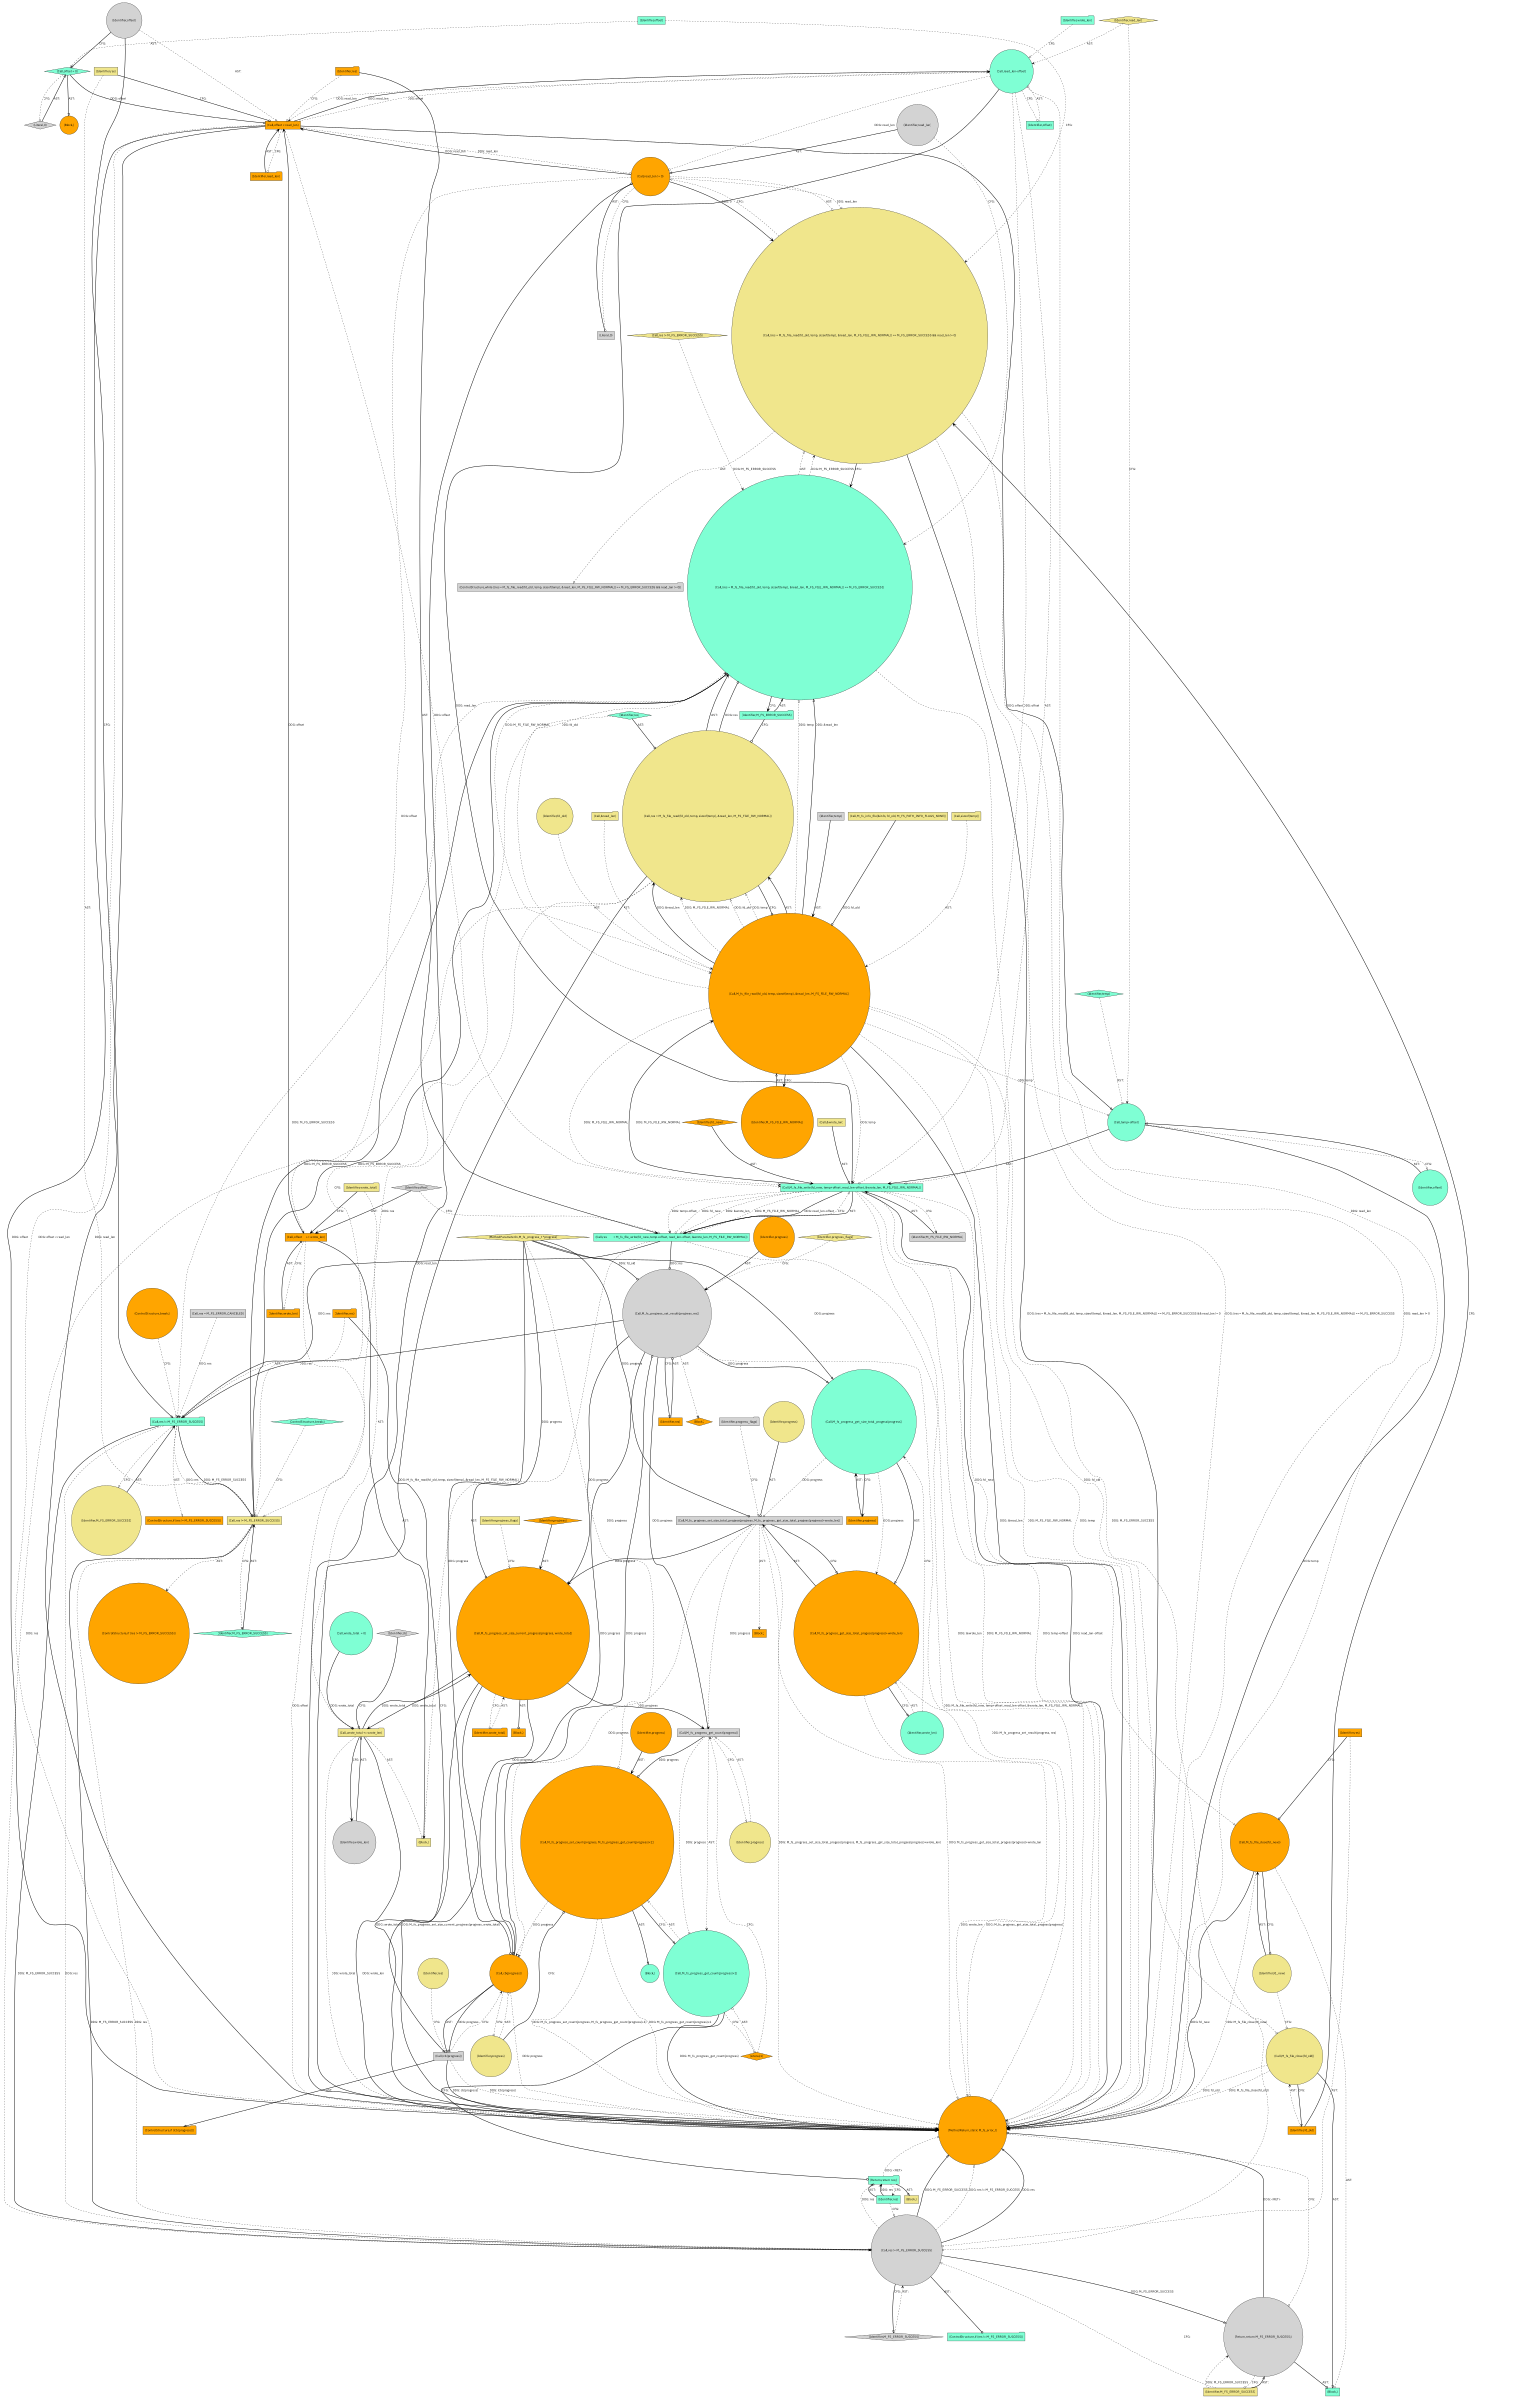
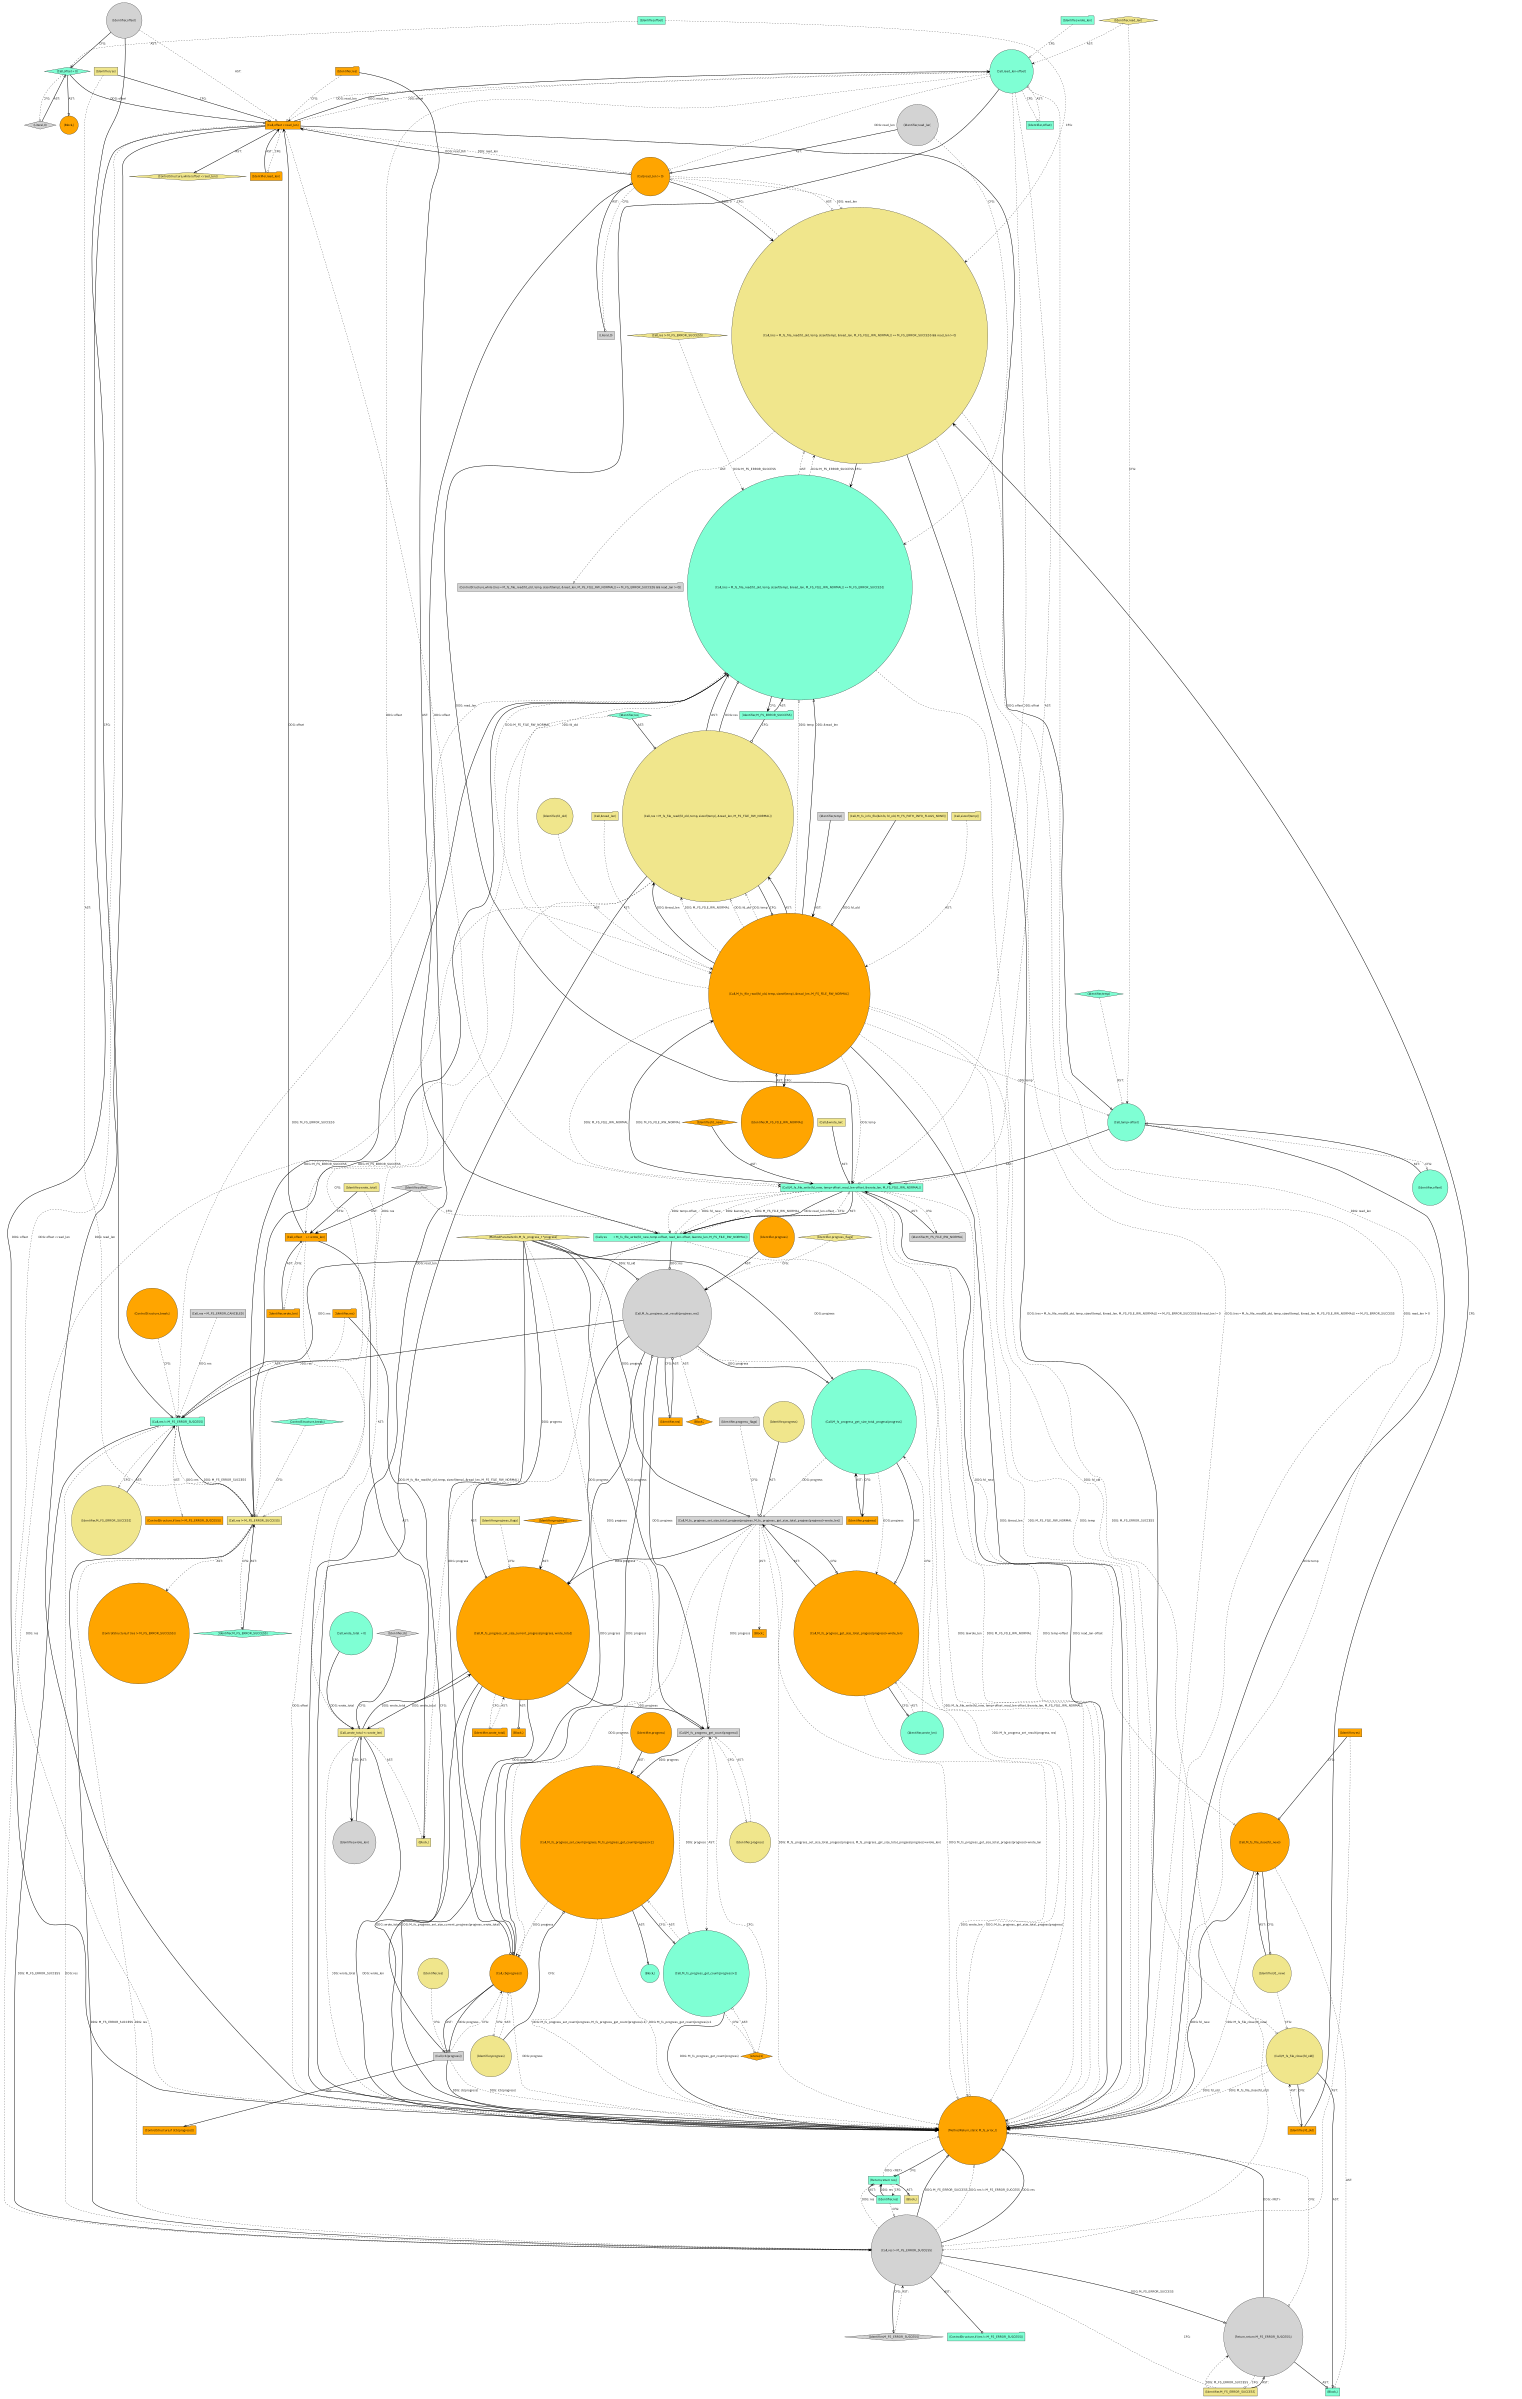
node "(ControlStructure,while (offset < read_len))": added
edge "(Call,read_len != 0)" -> "(Call,offset      += wrote_len)": now "(Call,read_len-offset)" -> "(Call,offset      += wrote_len)"
edge "(MethodParameterIn,M_fs_progress_t *progress)" -> "(Call,M_fs_progress_get_count(progress))": added, label "DDG: progress"
edge "(Call,M_fs_progress_get_count(progress)+1)" -> "(Return,return res;)": now "(MethodReturn,static M_fs_error_t)" -> "(Return,return res;)"
